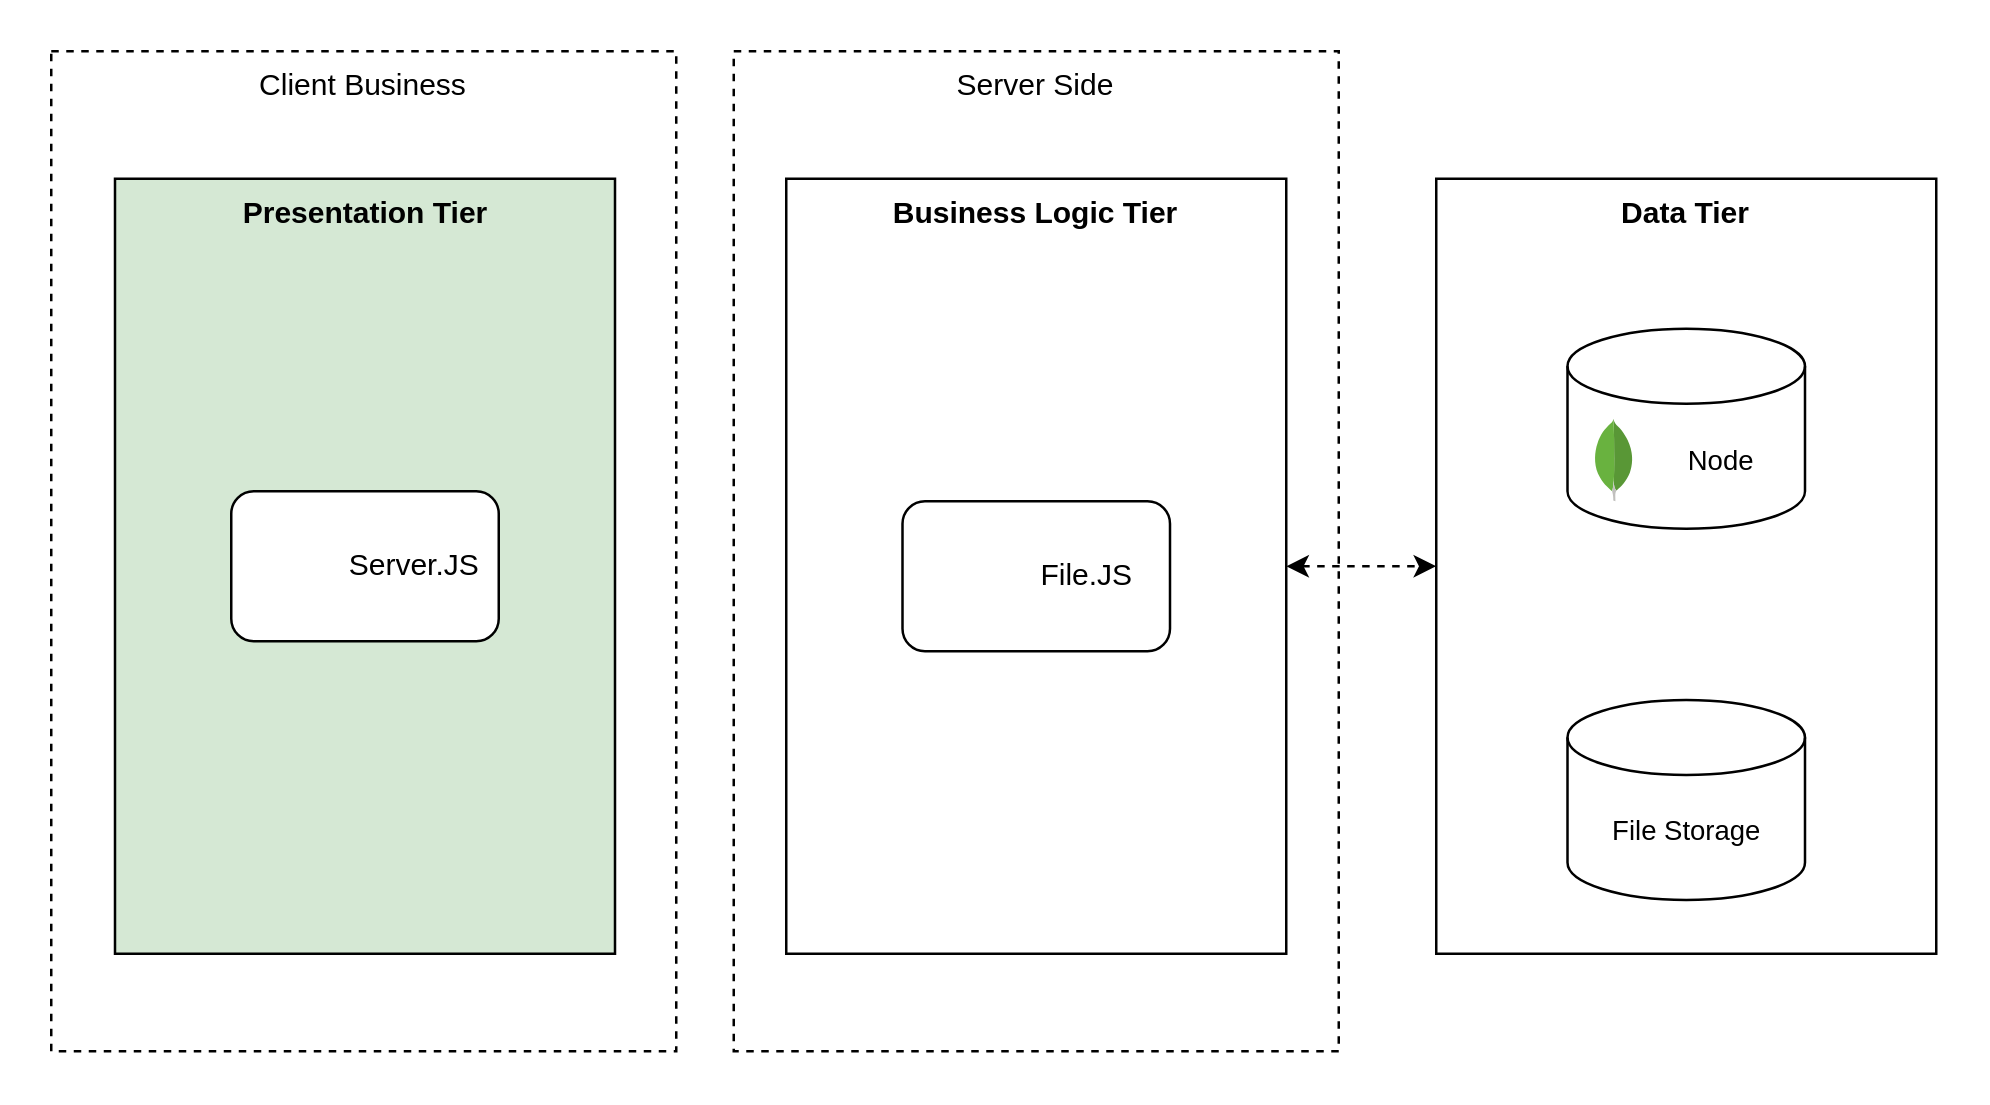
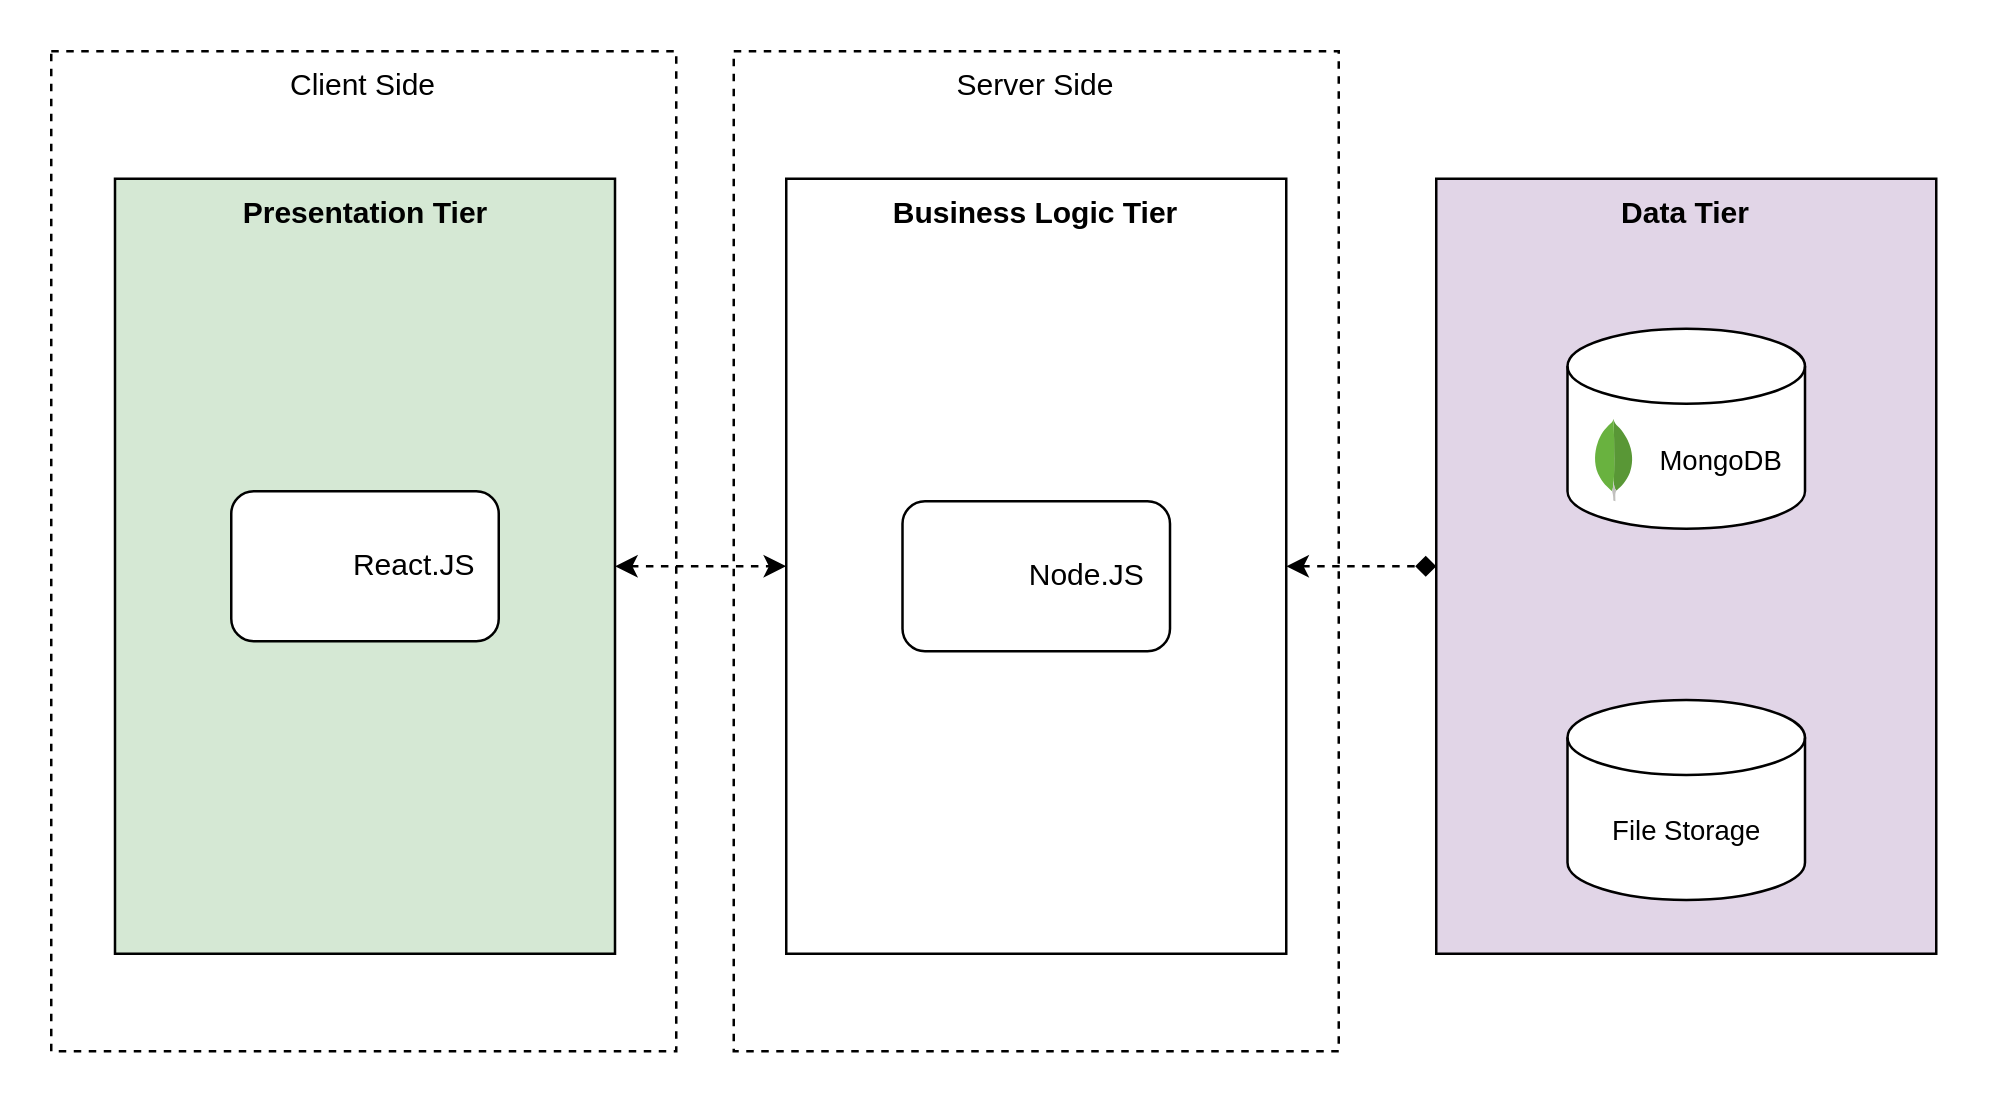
node "Client Business": label "Client Business" -> "Client Side"
node "Node": label "Node" -> "MongoDB"
node "Server.JS": label "Server.JS" -> "React.JS"
edge "Presentation Tier" -- "Business Logic Tier": added
edge "Business Logic Tier" -- "Data Tier": arrowhead classic -> diamond
node "Data Tier": fillcolor #ffffff -> #e1d5e7
node "File.JS": label "File.JS" -> "Node.JS"
